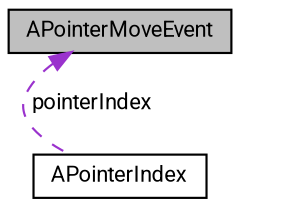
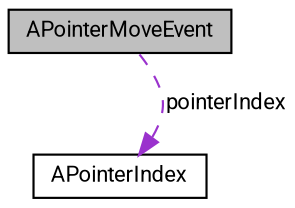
edge "APointerIndex" -> "APointerMoveEvent": reversed
